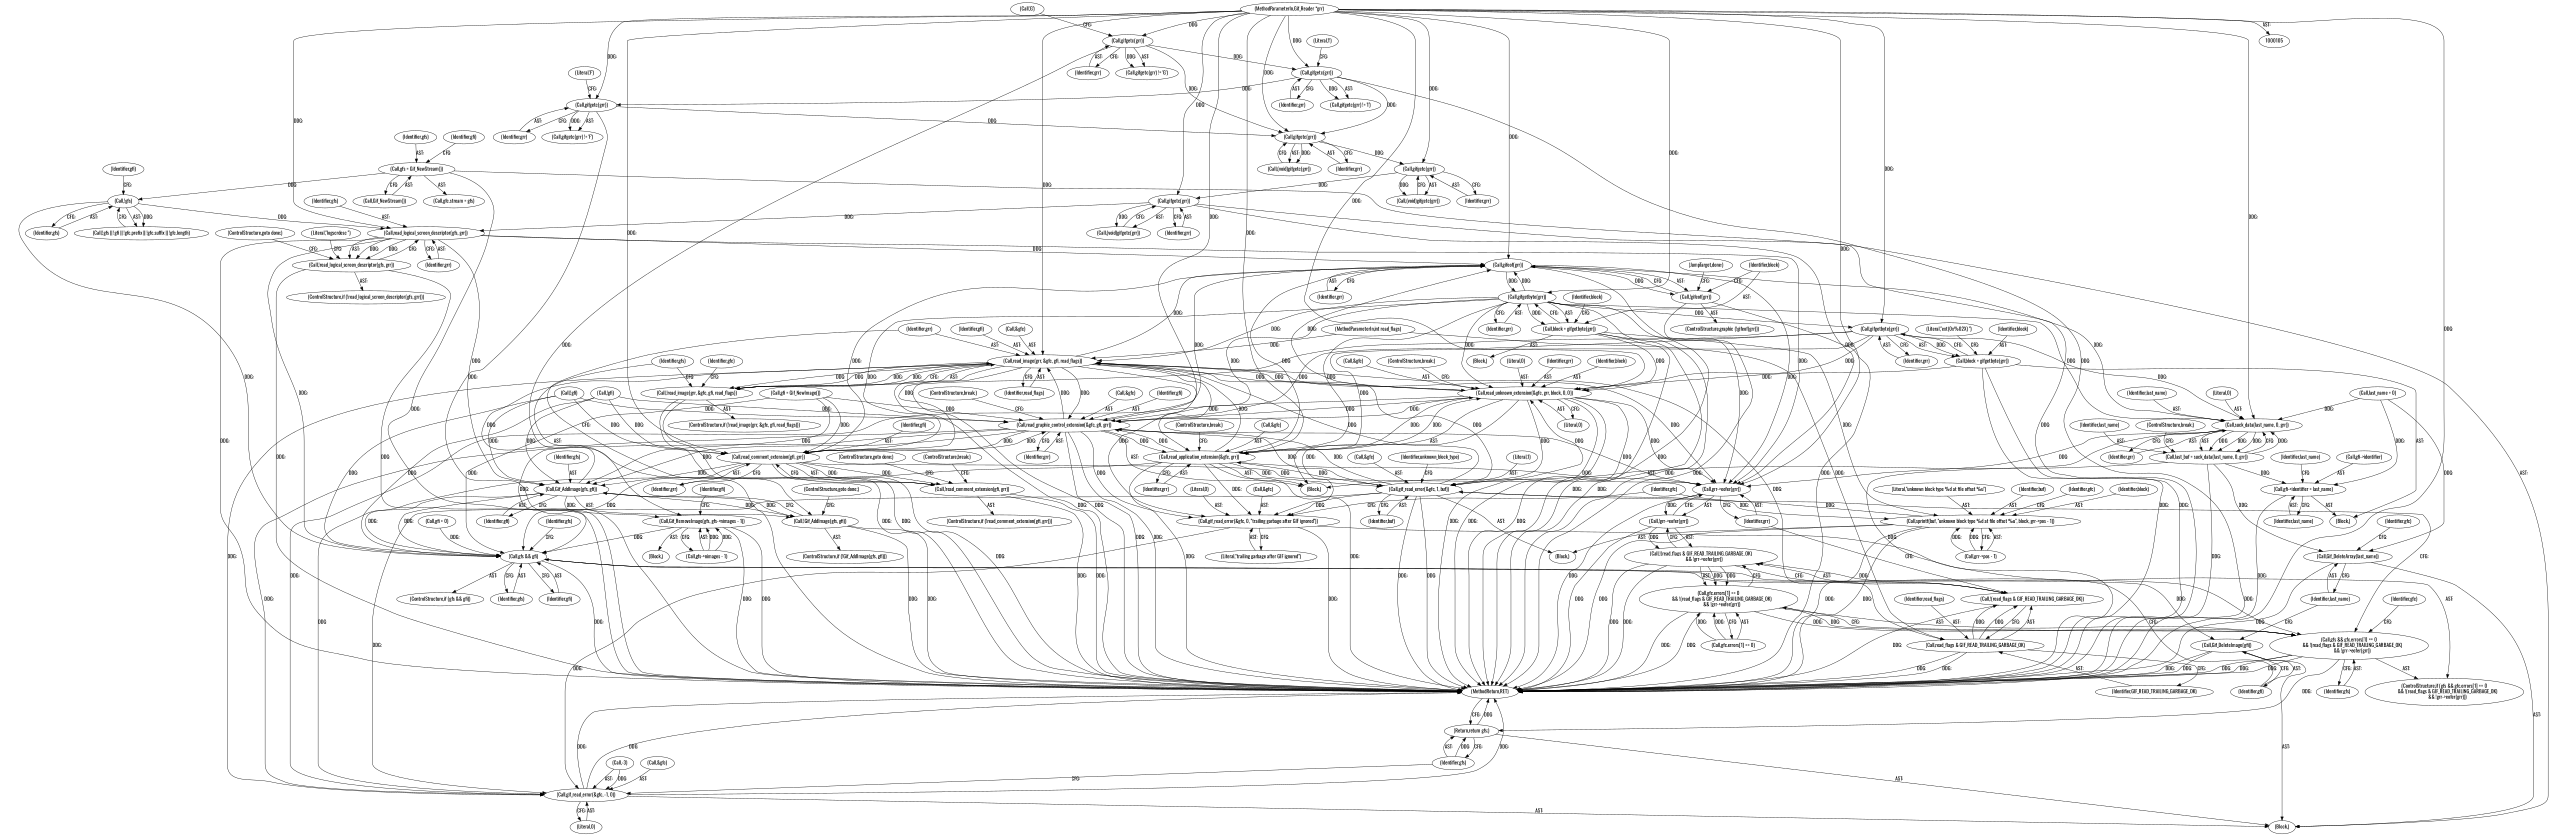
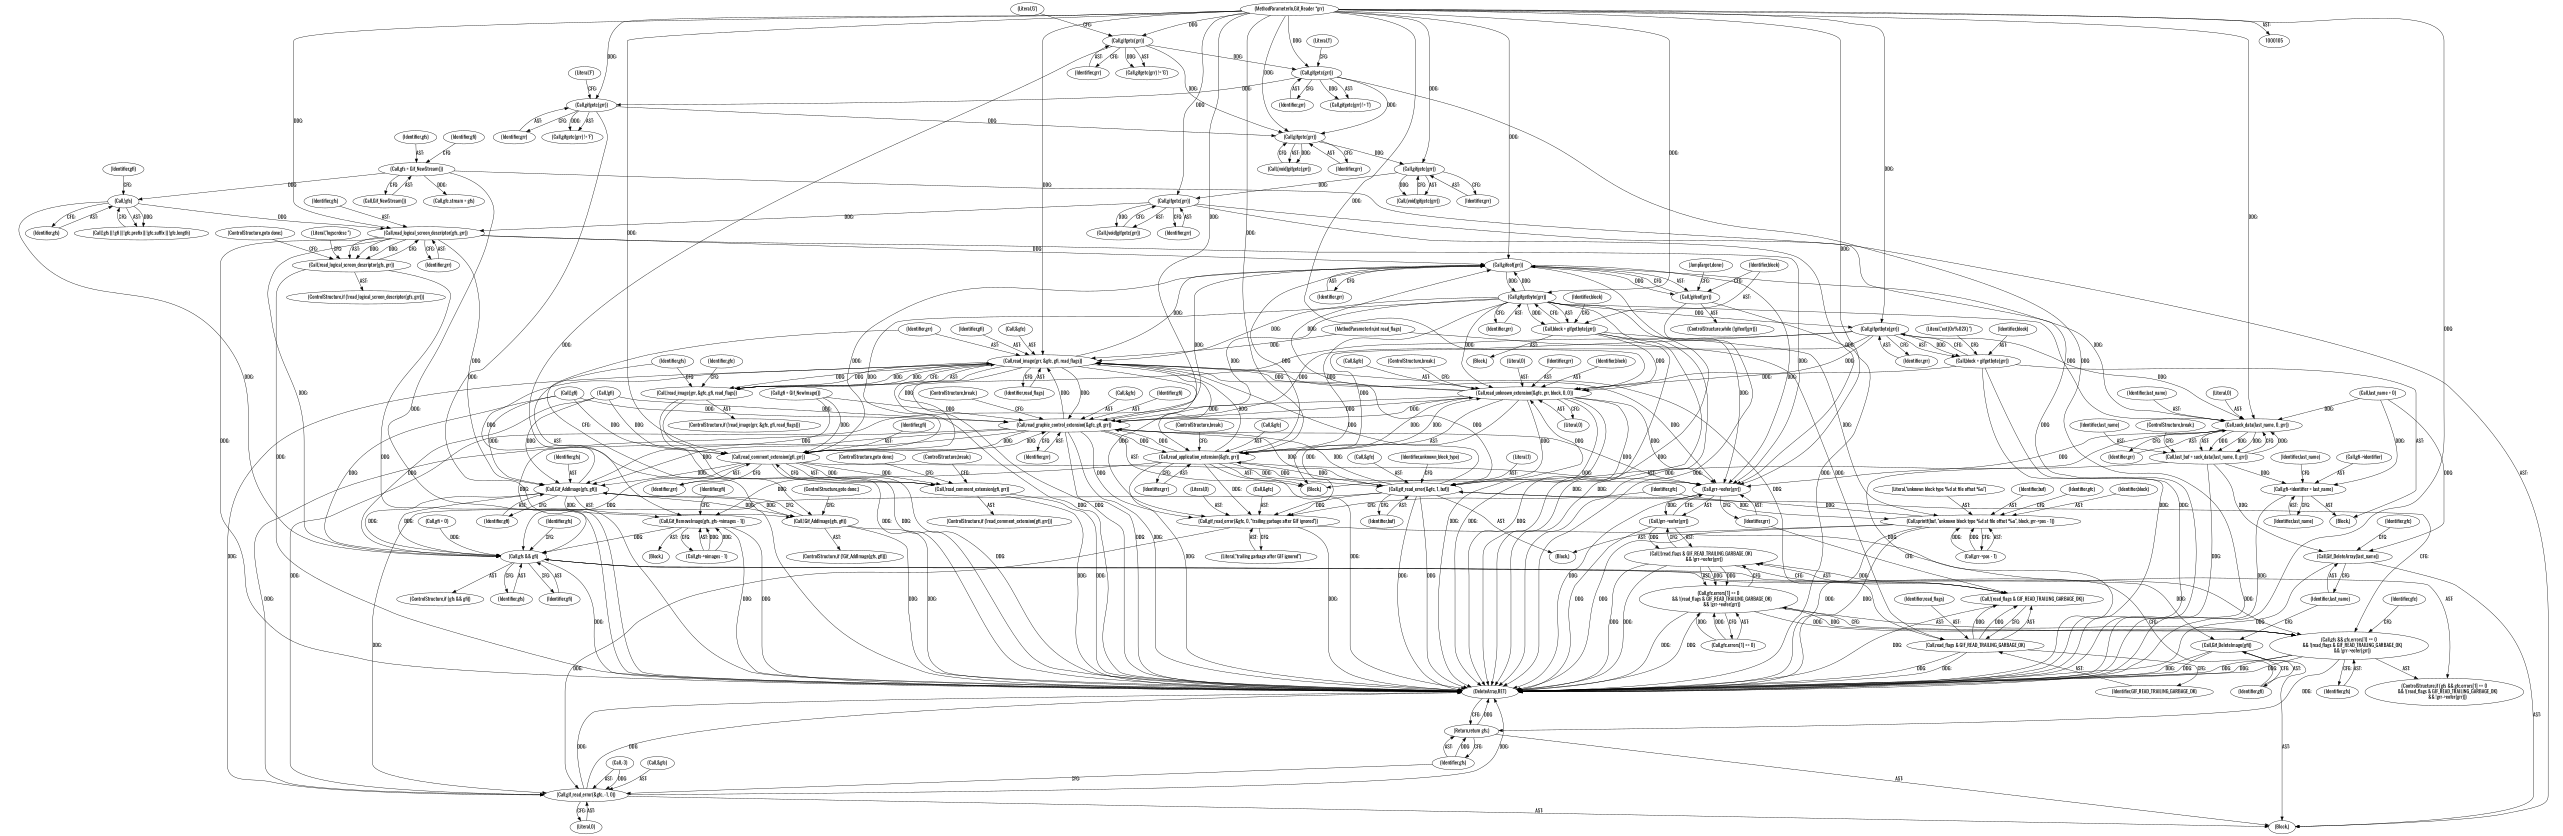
node "(Call,'G')": label "(Call,'G')" -> "(Literal,'G')"
edge "(Call,gfs = Gif_NewStream())" -> "(Call,gfc.stream = gfs)": label "AST: " -> "DDG: "
node "(ControlStructure,graphic (!gifeof(grr)))": label "(ControlStructure,graphic (!gifeof(grr)))" -> "(ControlStructure,while (!gifeof(grr)))"
edge "(Call,read_image(grr, &gfc, gfi, read_flags))" -> "(Call,read_unknown_extension(&gfc, grr, block, 0, 0))": removed, label "DDG:"
edge "(Call,gfi = Gif_NewImage())" -> "(Call,gfs && gfi)": removed, label "DDG:"
edge "(Call,read_application_extension(&gfc, grr))" -> "(Call,gif_read_error(&gfc, -1, 0))": now "(Call,read_application_extension(&gfc, grr))" -> "(Call,Gif_RemoveImage(gfs, gfs->nimages - 1))"
node "(MethodReturn,RET)": label "(MethodReturn,RET)" -> "(DeleteArray,RET)"
